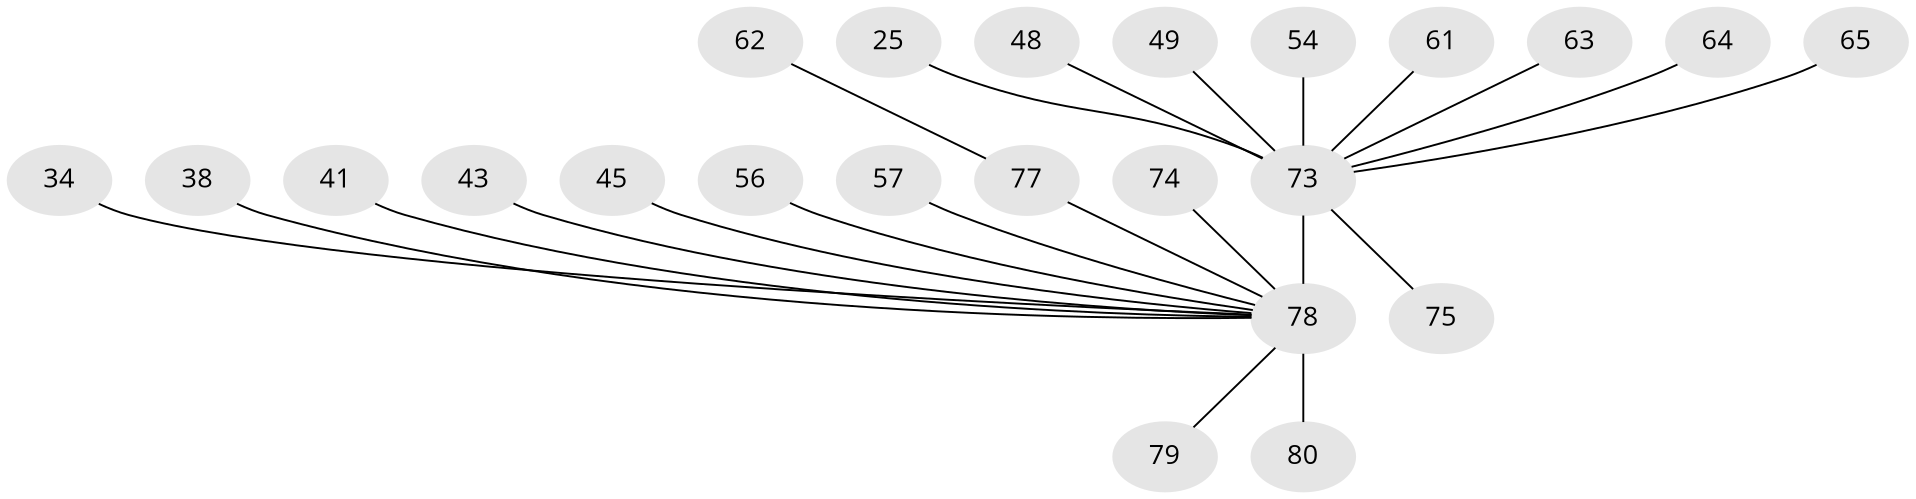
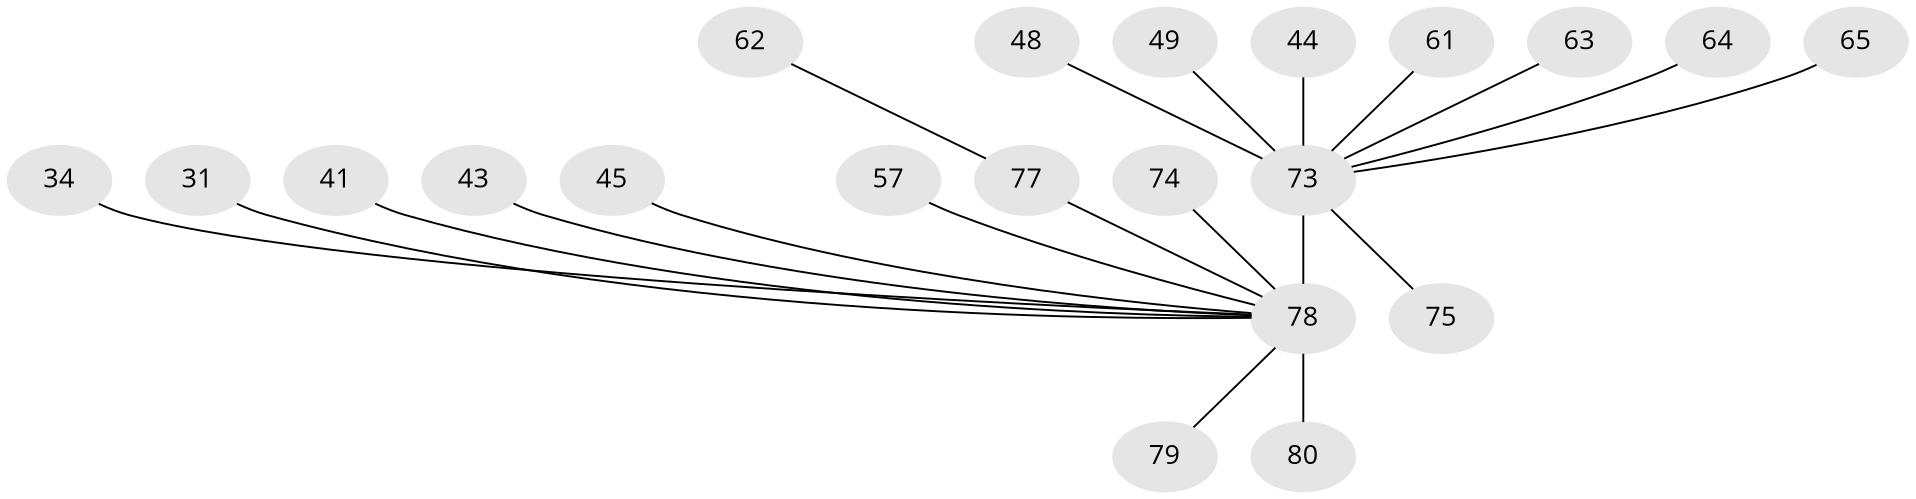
node "25": removed
node "54": label "54" -> "44"
node "38": label "38" -> "31"
node "56": removed
